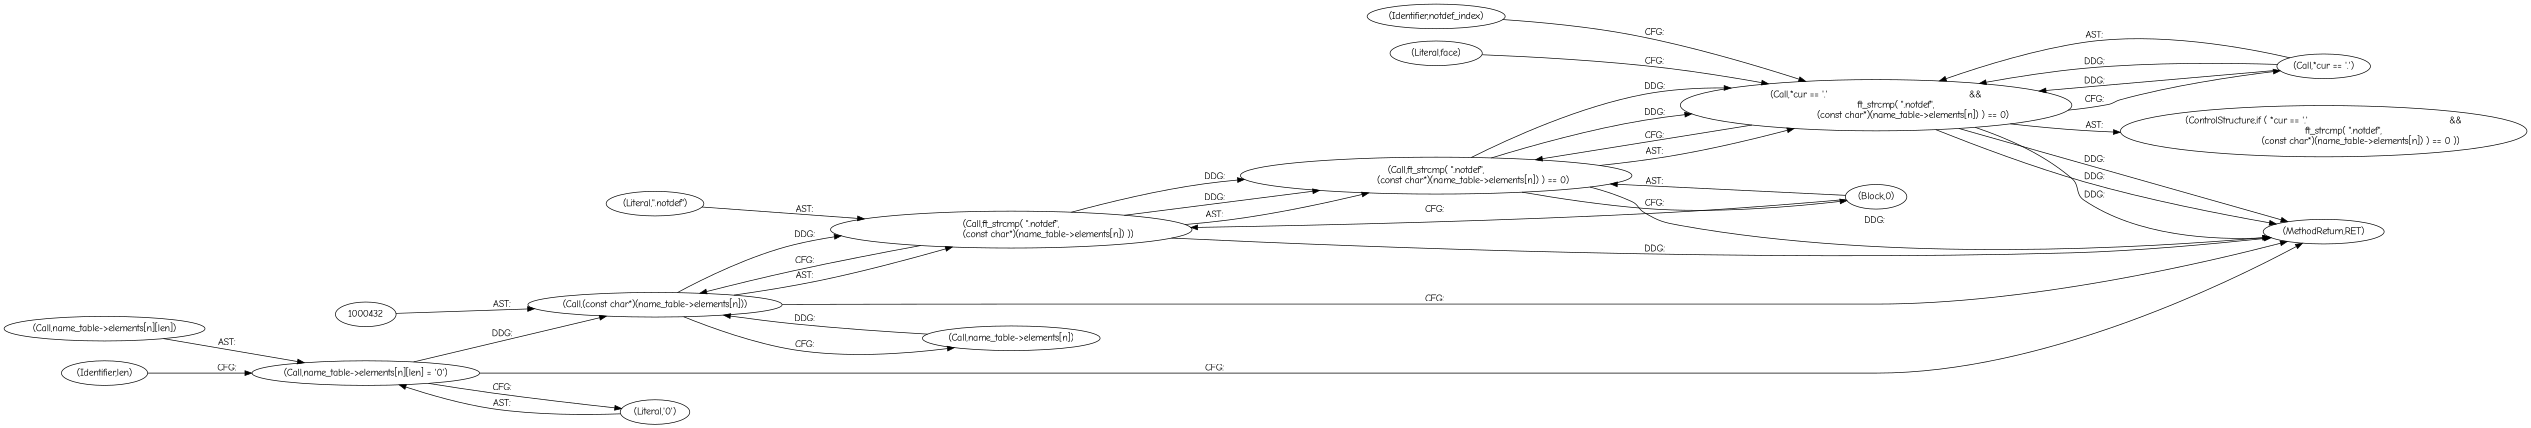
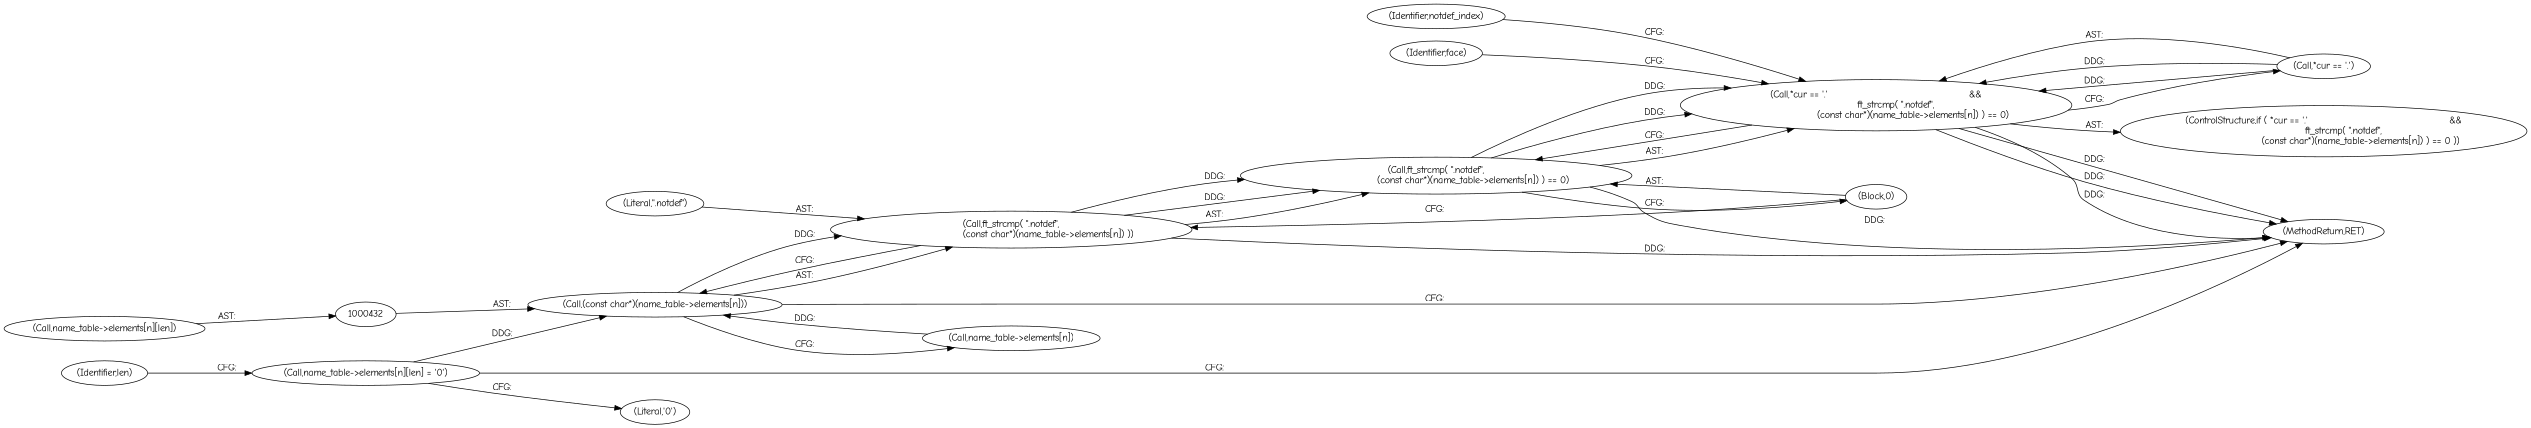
node "(Literal,face)": label "(Literal,face)" -> "(Identifier,face)"
edge "(Call,name_table->elements[n][len])" -> "(Call,name_table->elements[n][len] = '0')": now "(Call,name_table->elements[n][len])" -> "1000432"
edge "(Literal,'0')" -> "(Call,name_table->elements[n][len] = '0')": removed, label "AST:"
